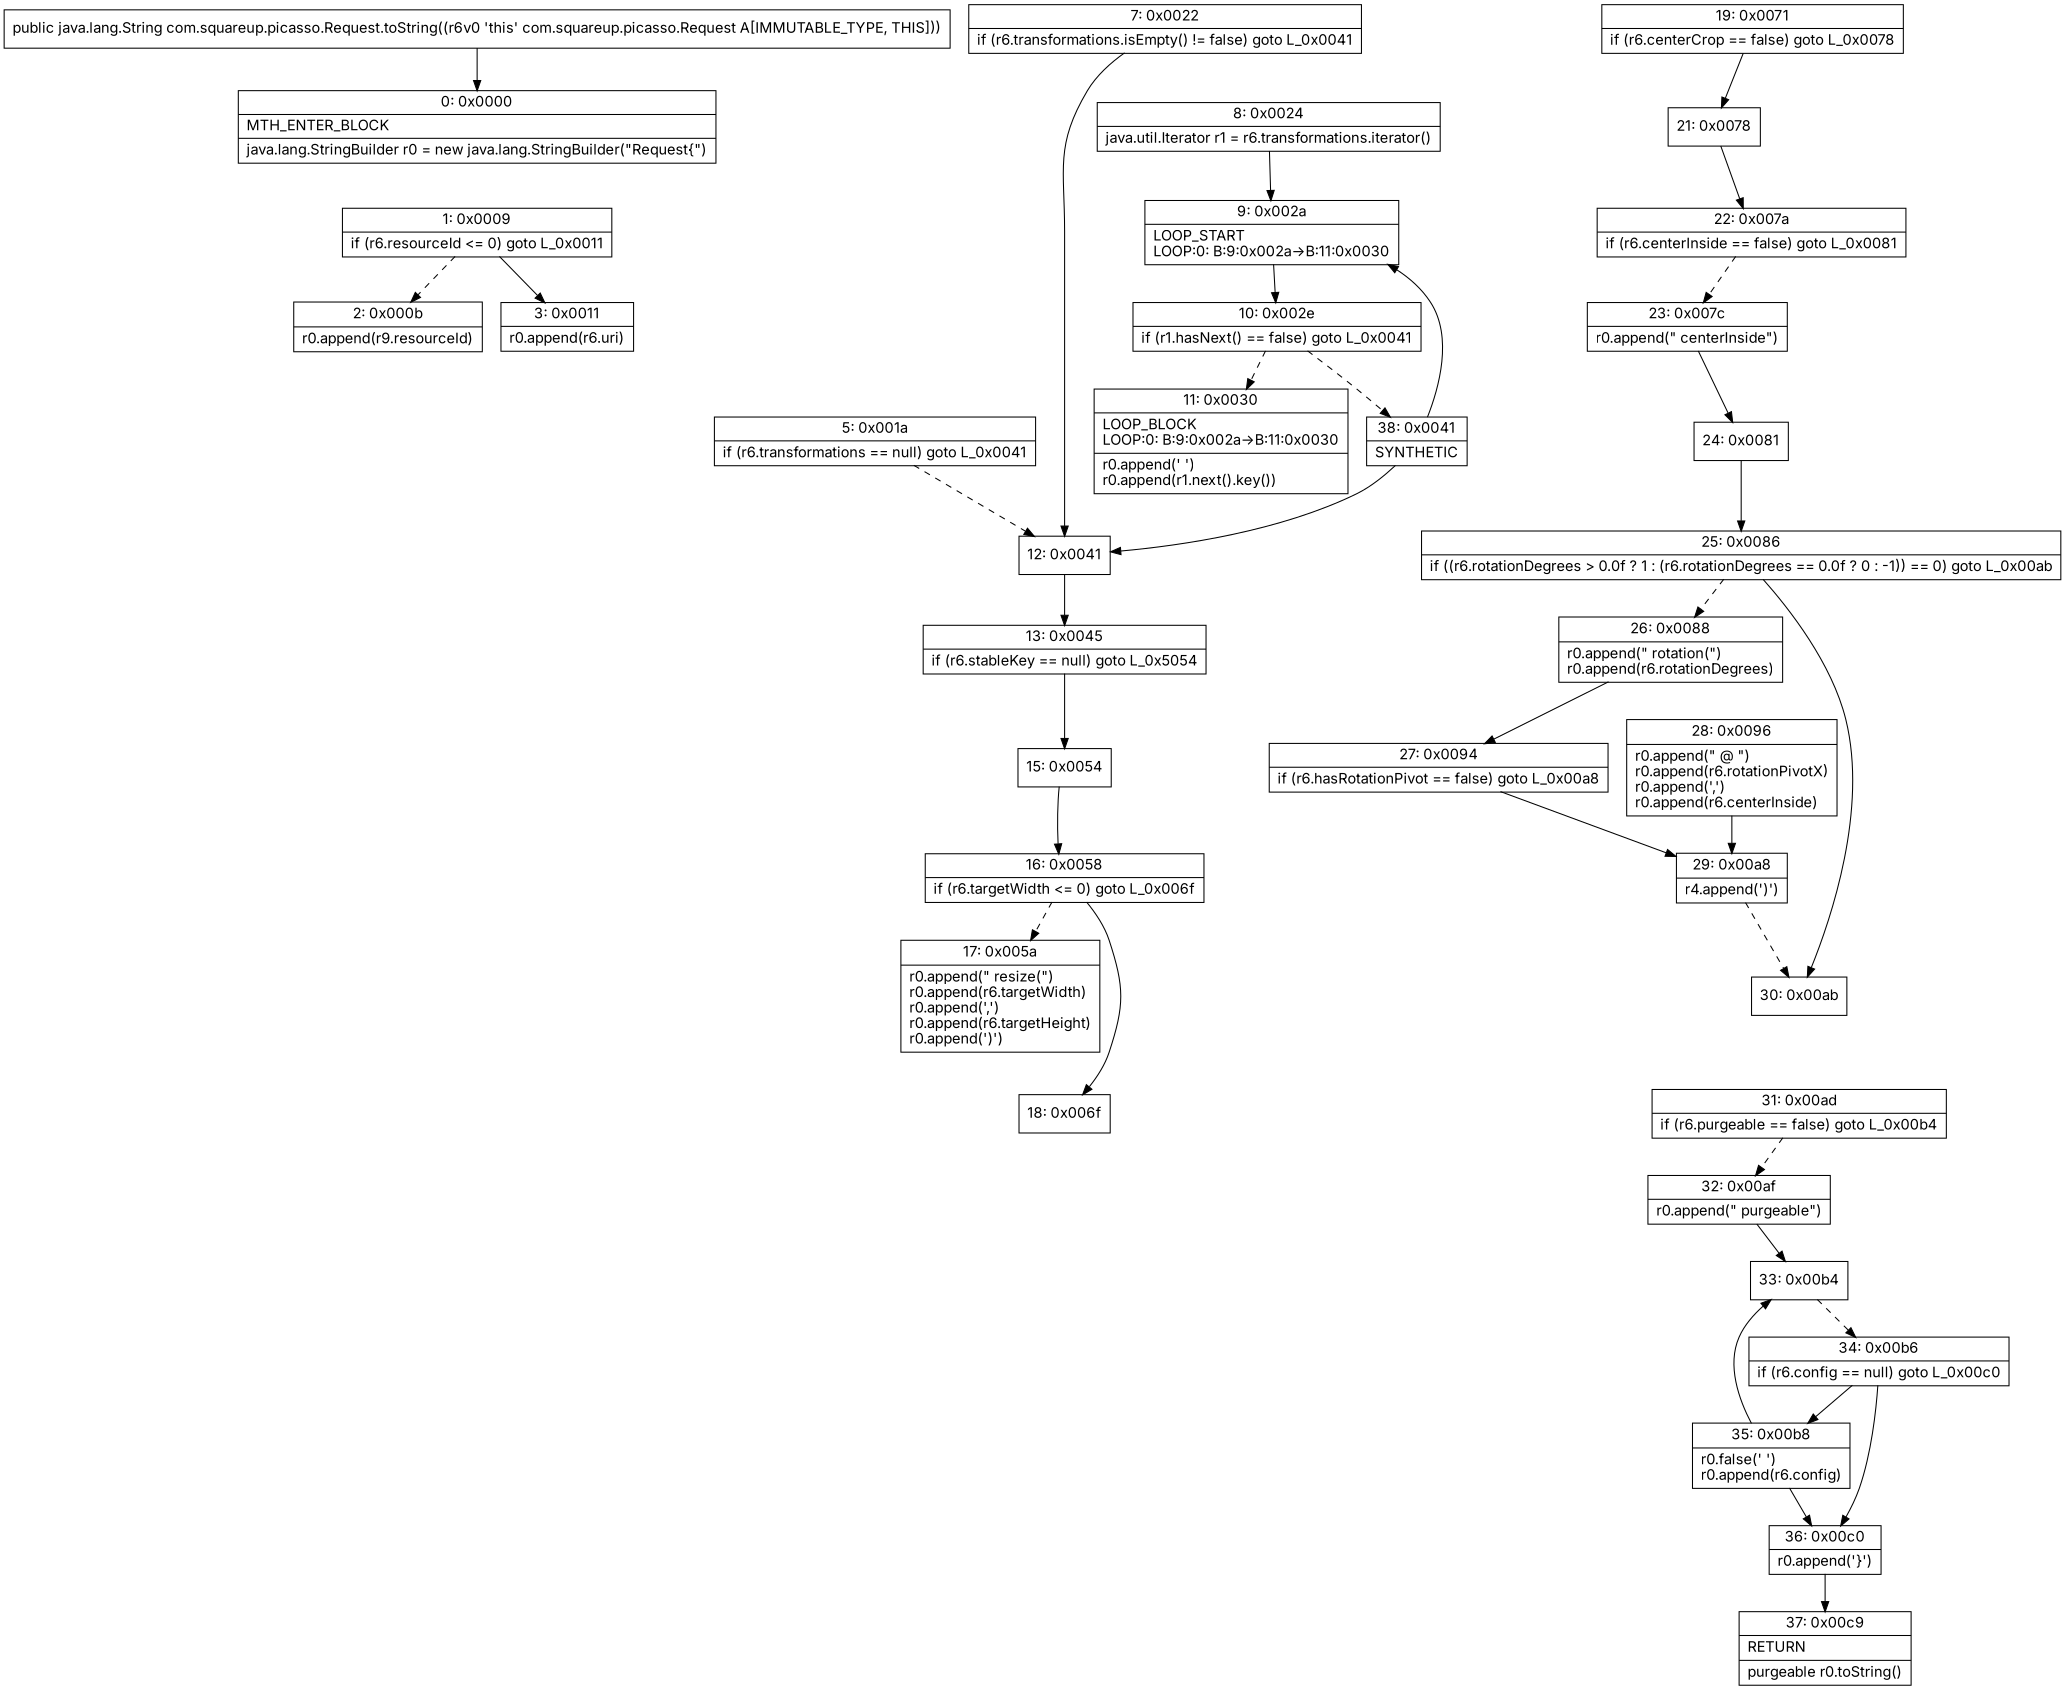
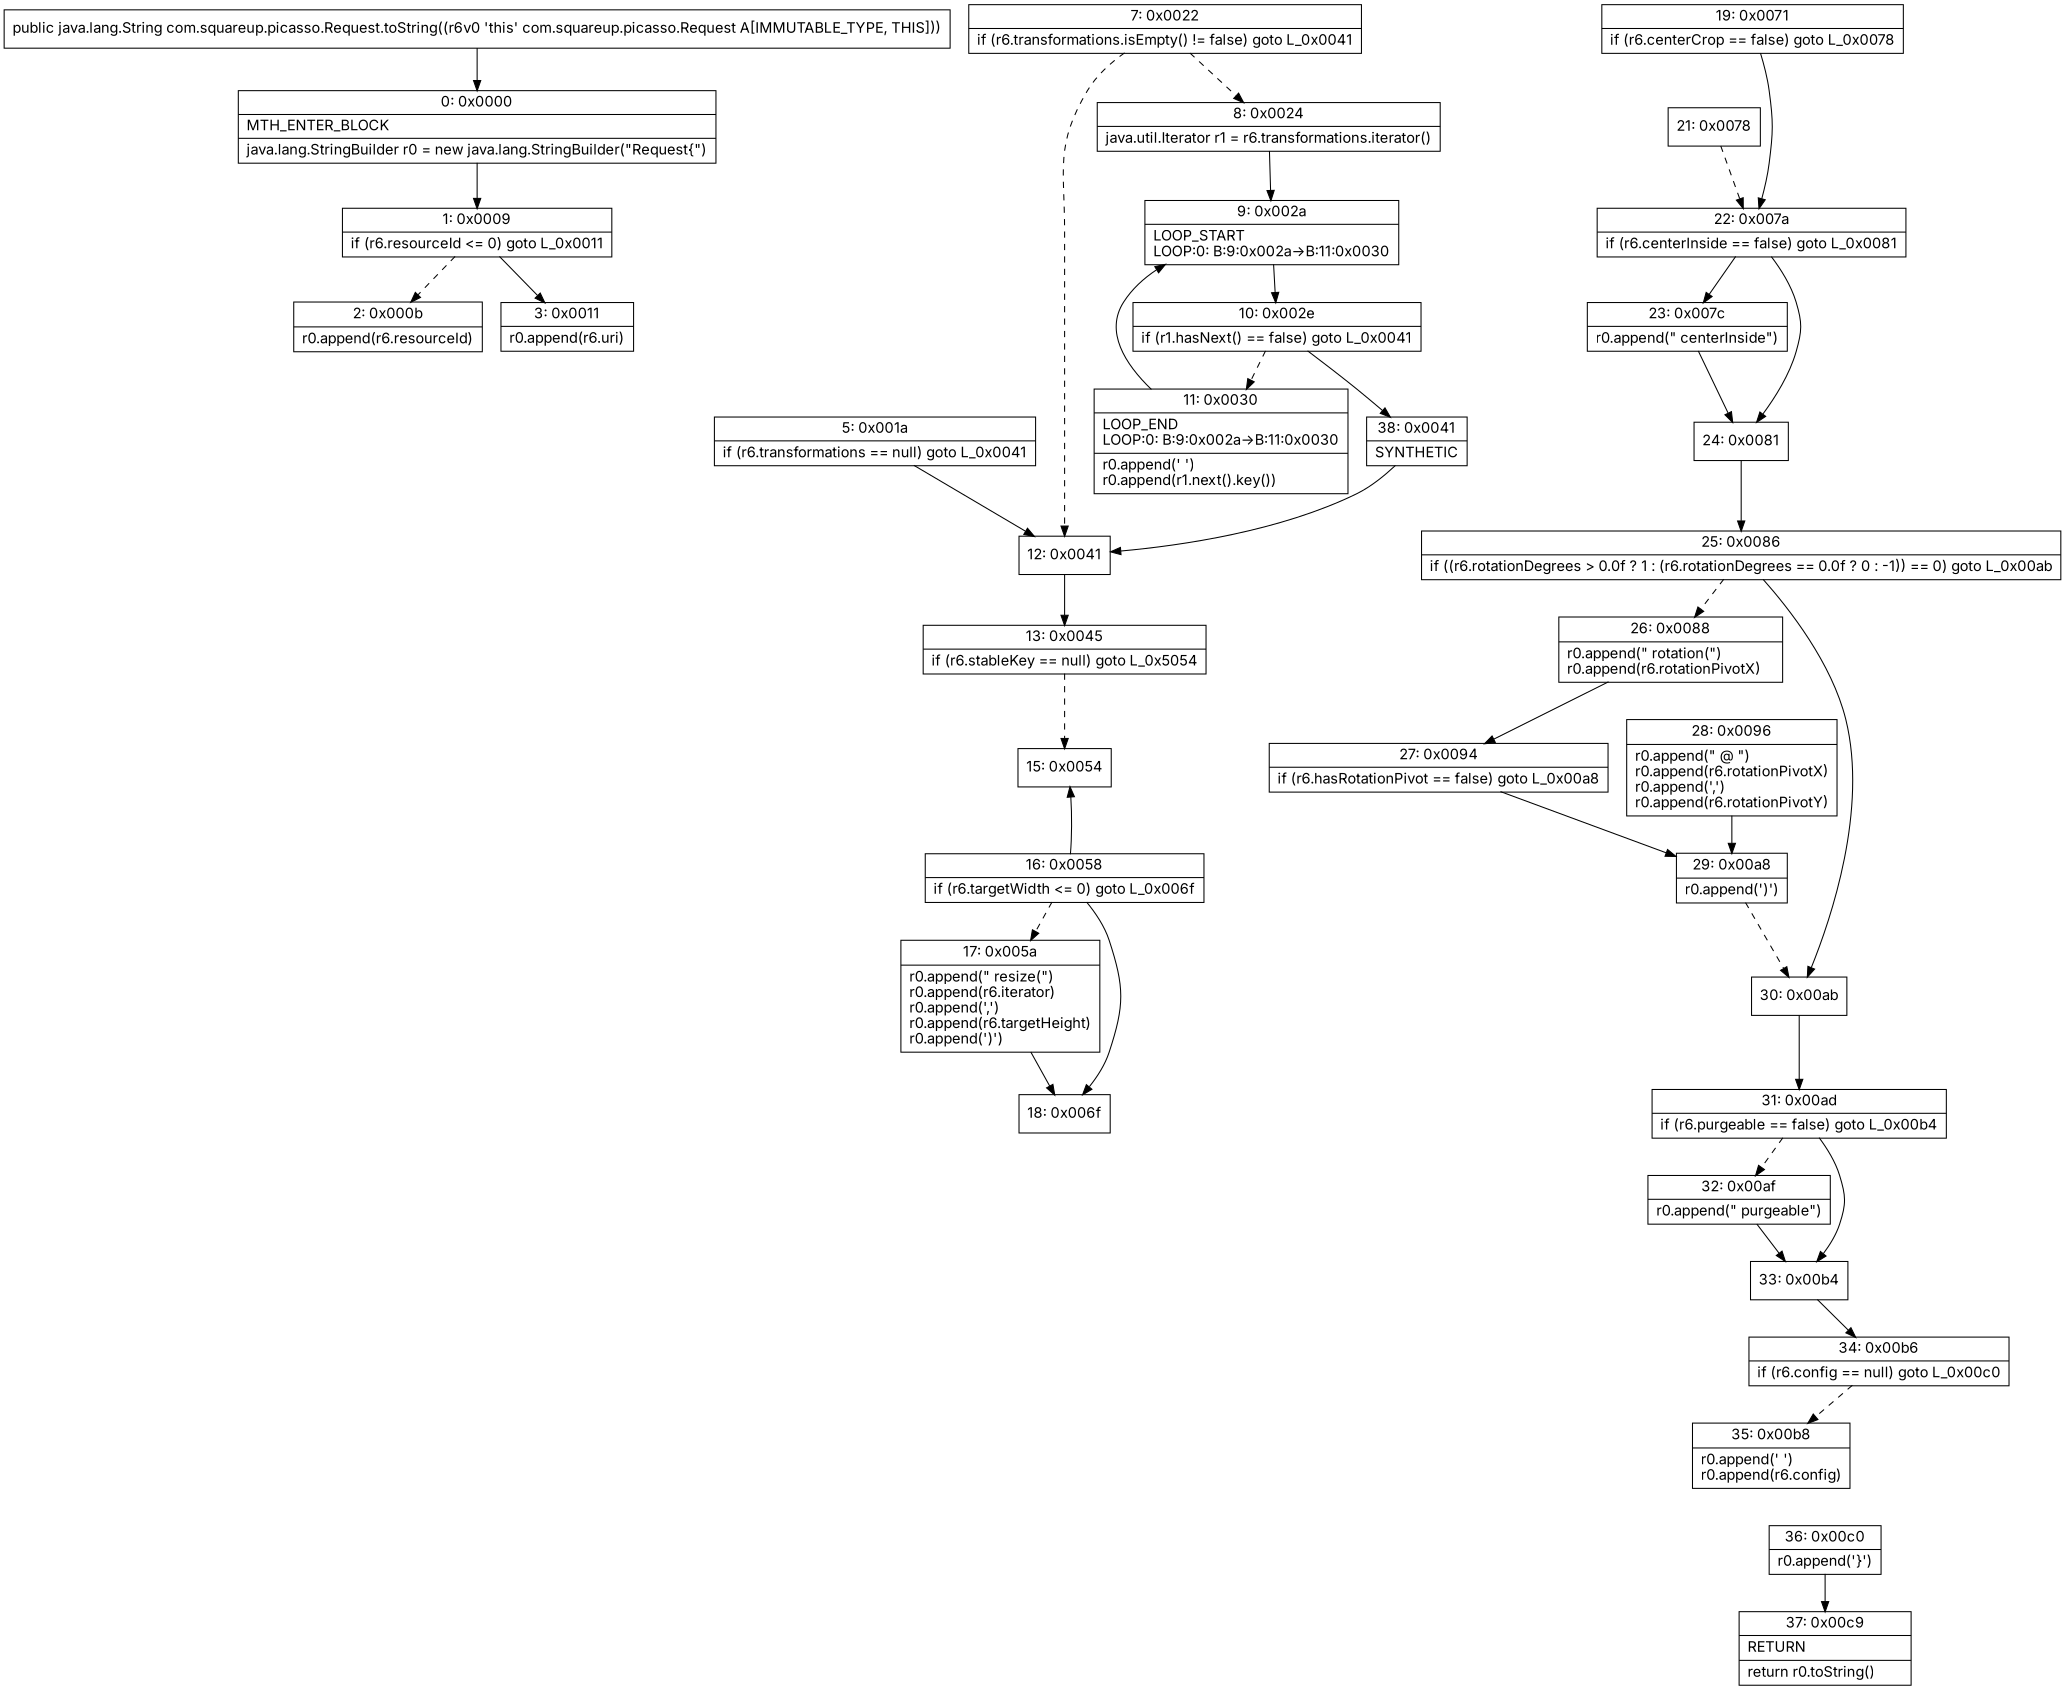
edge "7: 0x0022" -> "8: 0x0024": added
edge "19: 0x0071" -> "21: 0x0078": now "19: 0x0071" -> "22: 0x007a"
edge "21: 0x0078" -> "22: 0x007a": style solid -> dashed
edge "0: 0x0000" -> "1: 0x0009": added
edge "22: 0x007a" -> "23: 0x007c": style dashed -> solid
edge "7: 0x0022" -> "12: 0x0041": style solid -> dashed
edge "38: 0x0041" -> "9: 0x002a": now "11: 0x0030" -> "9: 0x002a"
edge "22: 0x007a" -> "24: 0x0081": added
node "2: 0x000b": text "r0.append(r9.resourceId)" -> "r0.append(r6.resourceId)"
edge "10: 0x002e" -> "38: 0x0041": style dashed -> solid
node "11: 0x0030": text "LOOP_BLOCK" -> "LOOP_END"
edge "5: 0x001a" -> "12: 0x0041": style dashed -> solid
node "26: 0x0088": text "r0.append(r6.rotationDegrees)" -> "r0.append(r6.rotationPivotX)"
edge "13: 0x0045" -> "15: 0x0054": style solid -> dashed
node "28: 0x0096": text "r0.append(r6.centerInside)" -> "r0.append(r6.rotationPivotY)"
edge "15: 0x0054" -> "16: 0x0058": reversed
node "29: 0x00a8": text "r4.append(')')" -> "r0.append(')')"
node "17: 0x005a": text "r0.append(r6.targetWidth)" -> "r0.append(r6.iterator)"
edge "30: 0x00ab" -> "31: 0x00ad": added
edge "17: 0x005a" -> "18: 0x006f": added
edge "33: 0x00b4" -> "34: 0x00b6": style dashed -> solid
edge "35: 0x00b8" -> "33: 0x00b4": now "31: 0x00ad" -> "33: 0x00b4"
edge "34: 0x00b6" -> "35: 0x00b8": style solid -> dashed
edge "34: 0x00b6" -> "36: 0x00c0": removed
node "35: 0x00b8": text "r0.false(' ')" -> "r0.append(' ')"
edge "35: 0x00b8" -> "36: 0x00c0": removed
node "37: 0x00c9": text "purgeable r0.toString()" -> "return r0.toString()"
